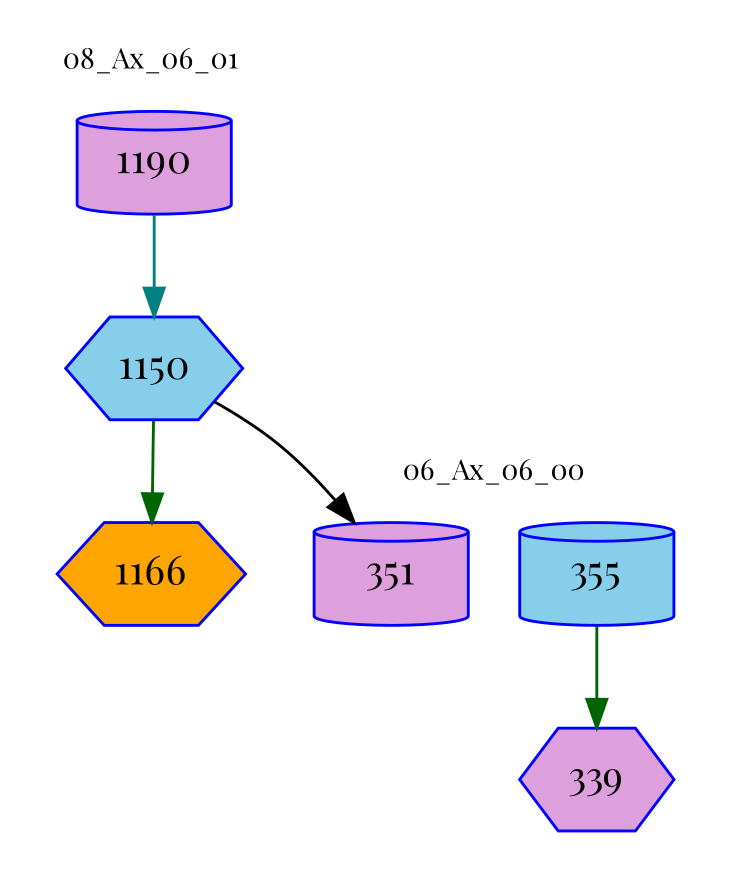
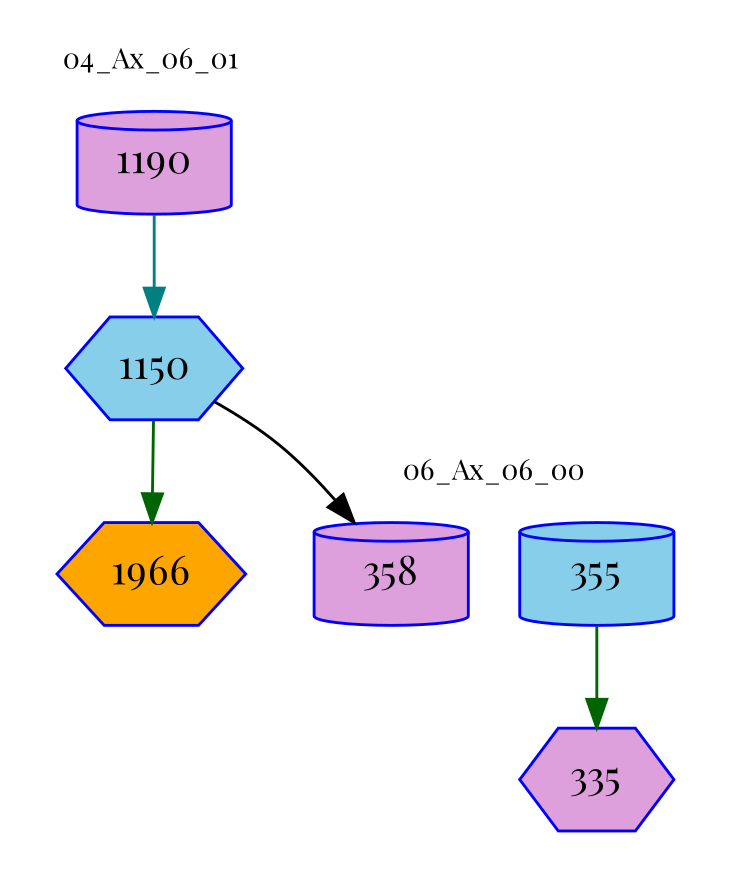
cluster "08_Ax_06_01": label "08_Ax_06_01" -> "04_Ax_06_01"
node "1166": label "1166" -> "1966"
node "351": label "351" -> "358"
node "339": label "339" -> "335"
